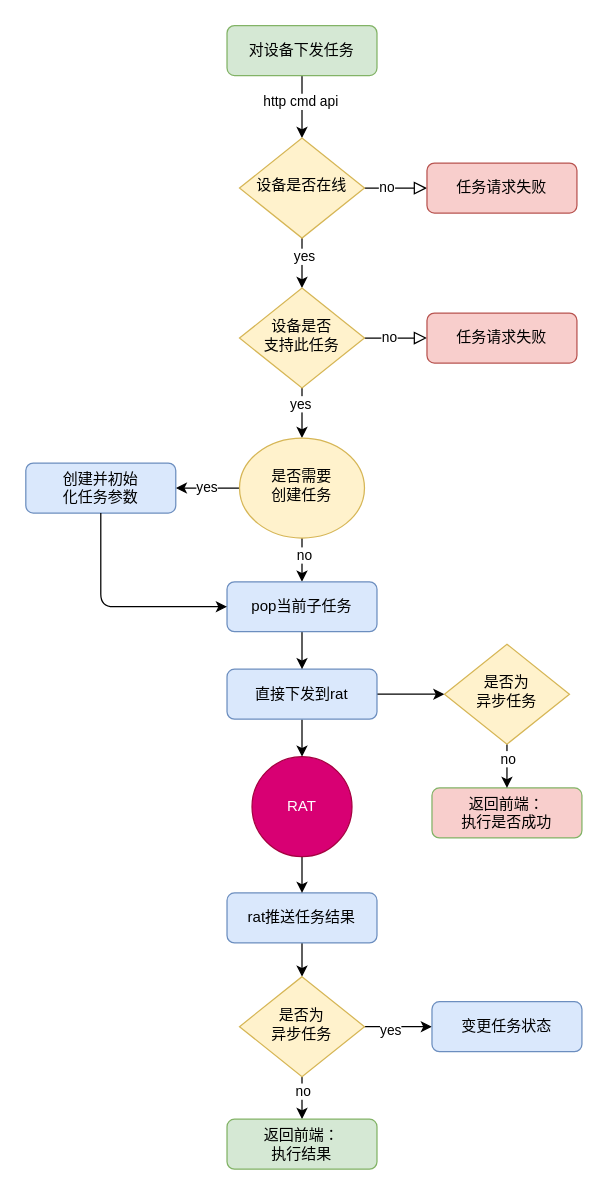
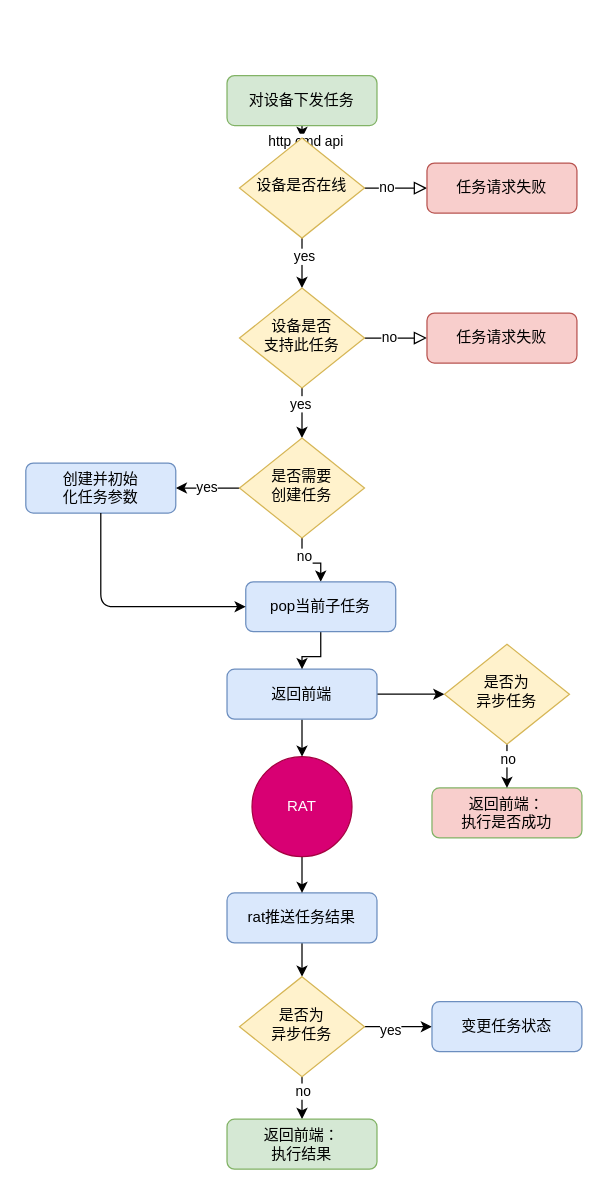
node "对设备下发任务": moved (302, 51) -> (302, 101)
node "是否需要 创建任务": shape ellipse -> diamond
node "pop当前子任务": moved (302, 607) -> (321, 607)
node "直接下发到rat": label "直接下发到rat" -> "返回前端"
